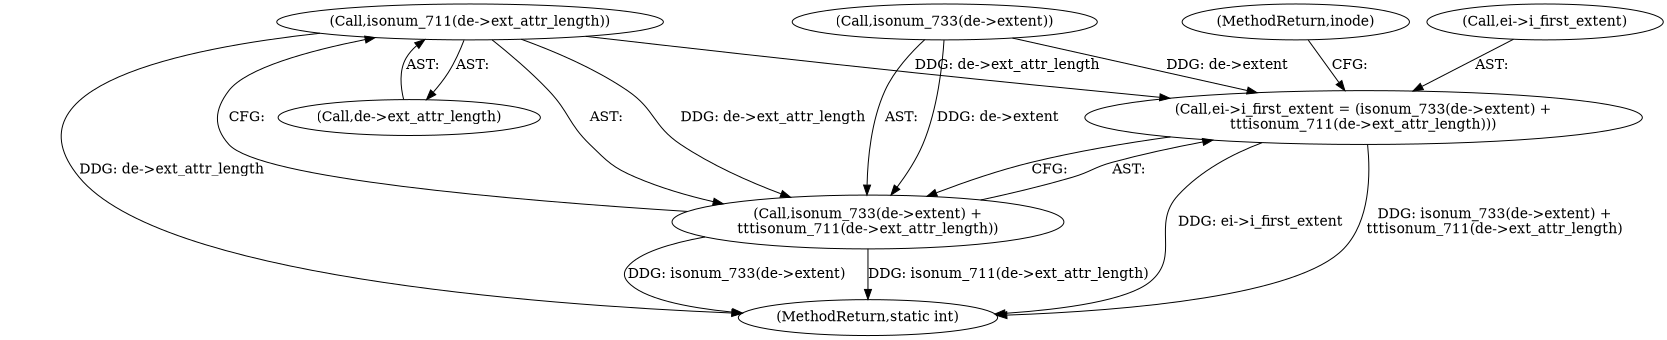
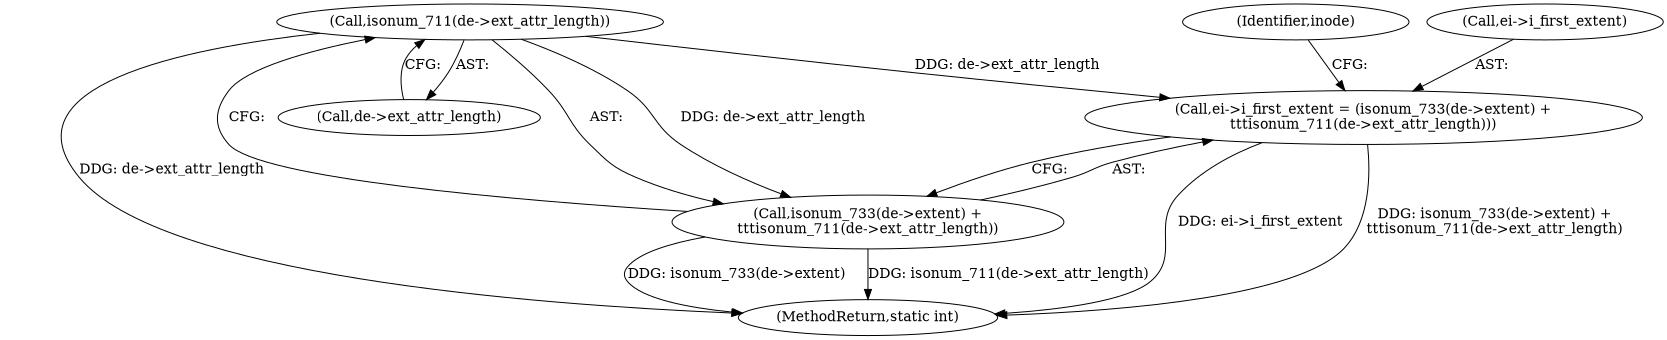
node "(Call,isonum_733(de->extent))": removed
node "(MethodReturn,inode)": label "(MethodReturn,inode)" -> "(Identifier,inode)"
edge "(Call,de->ext_attr_length)" -> "(Call,isonum_711(de->ext_attr_length))": label "AST: " -> "CFG: "
